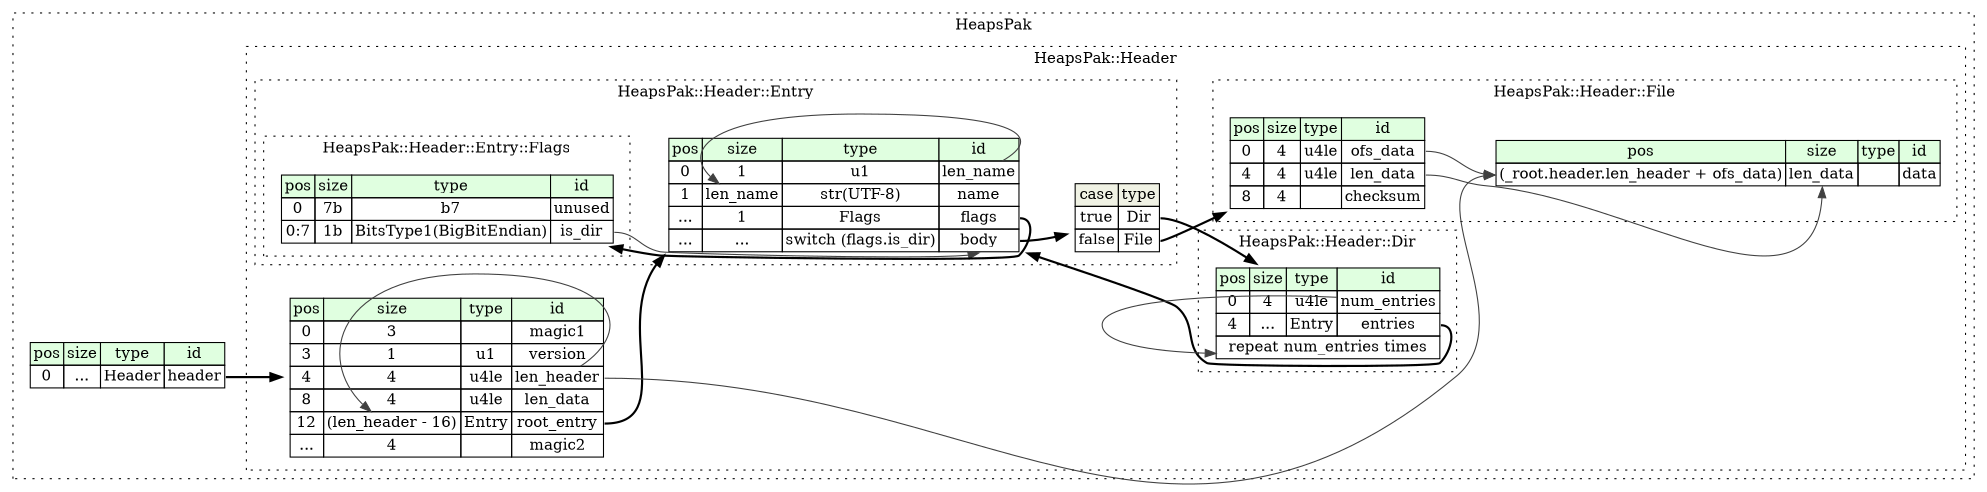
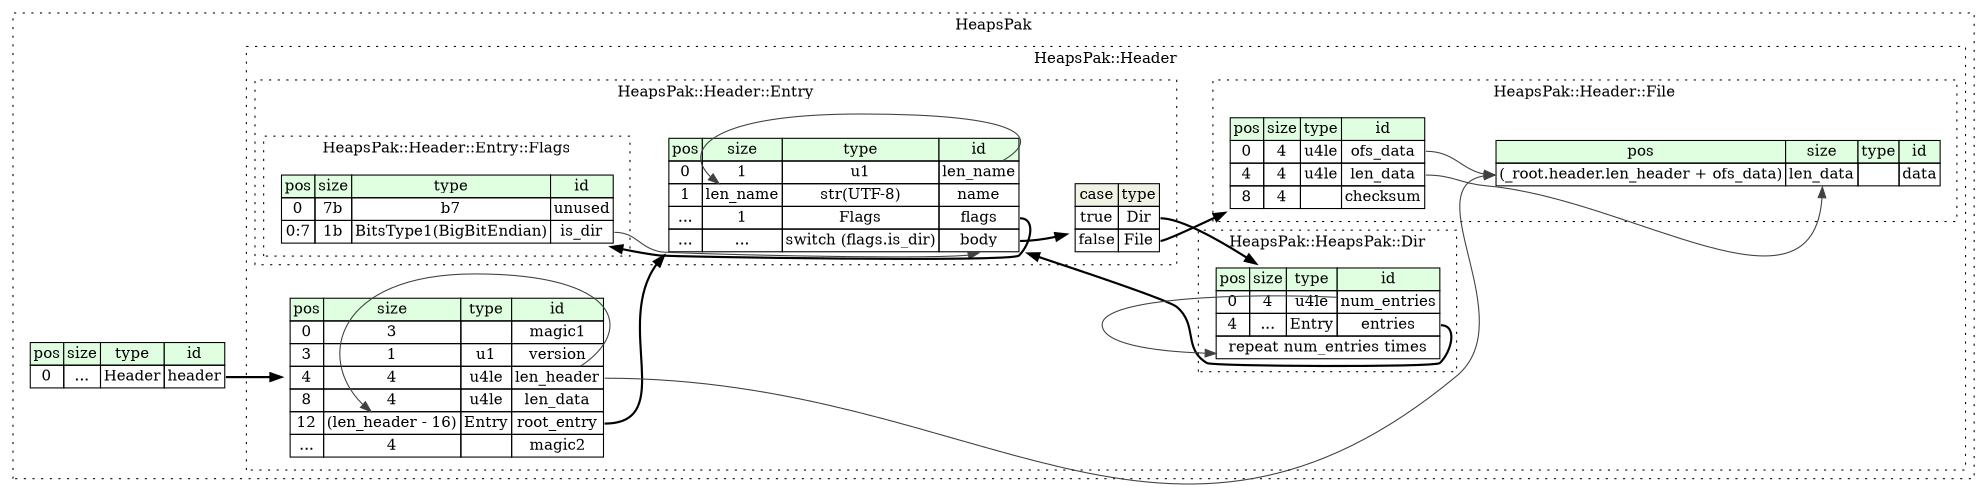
cluster "HeapsPak::Header::Dir": label "HeapsPak::Header::Dir" -> "HeapsPak::HeapsPak::Dir"
